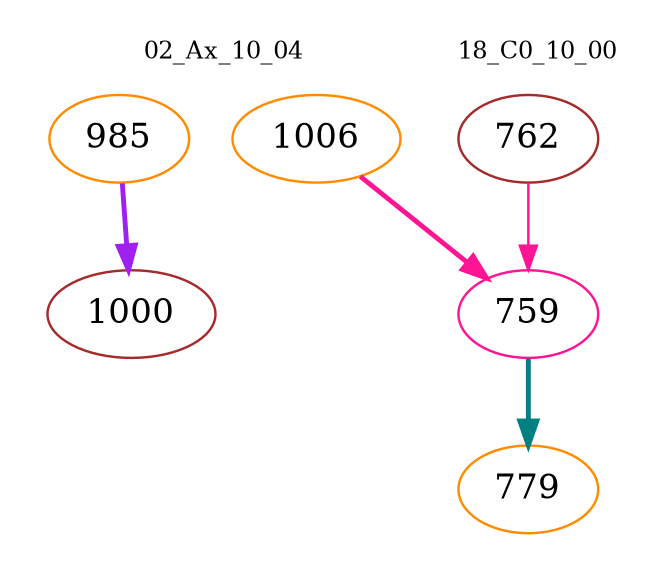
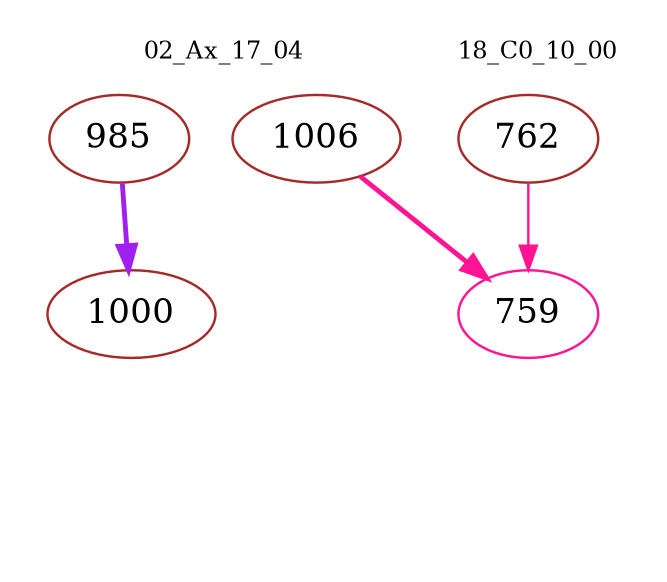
cluster "02_Ax_10_04": label "02_Ax_10_04" -> "02_Ax_17_04"
node "985": color darkorange -> brown
node "1006": color darkorange -> brown
node "779": removed
